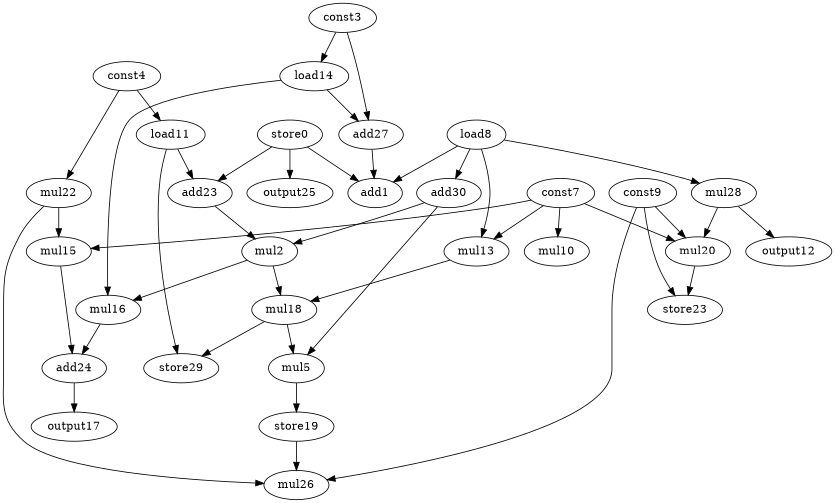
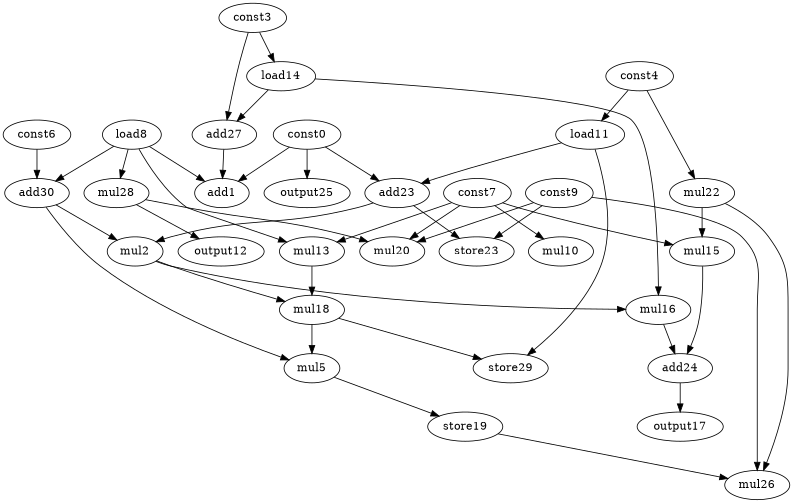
node "const6": added
node "store0": label "store0" -> "const0"
edge "mul20" -> "store23": now "add23" -> "store23"
